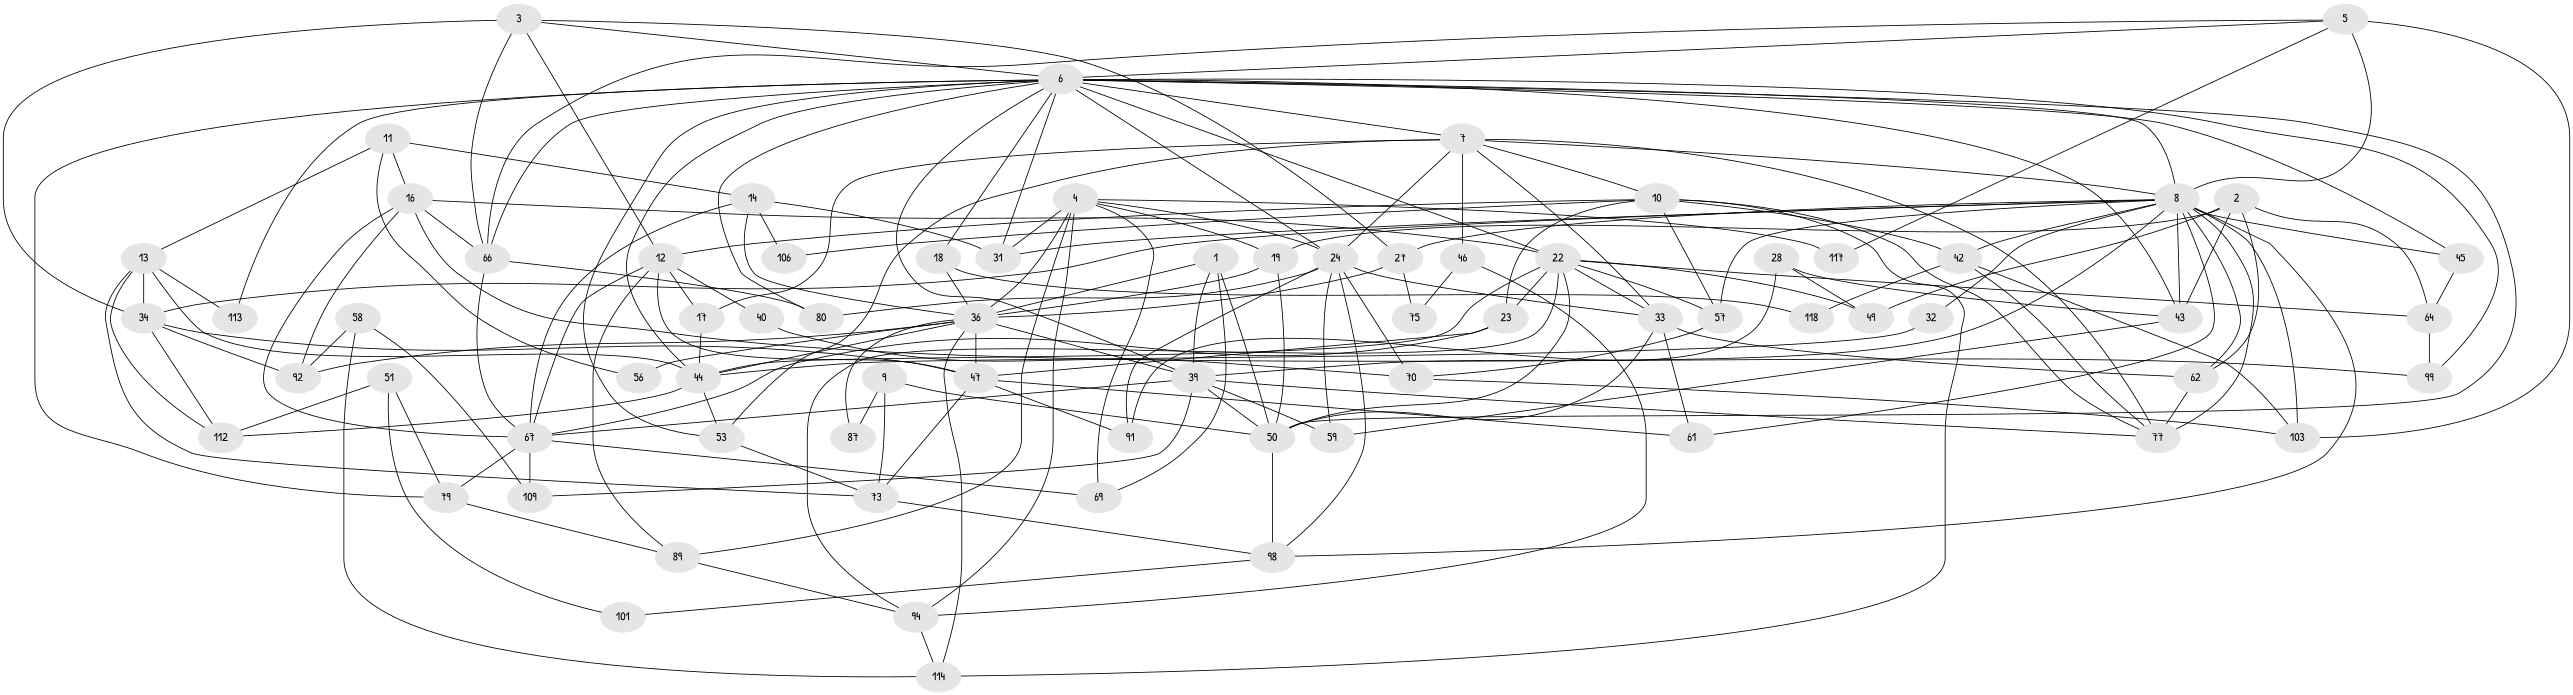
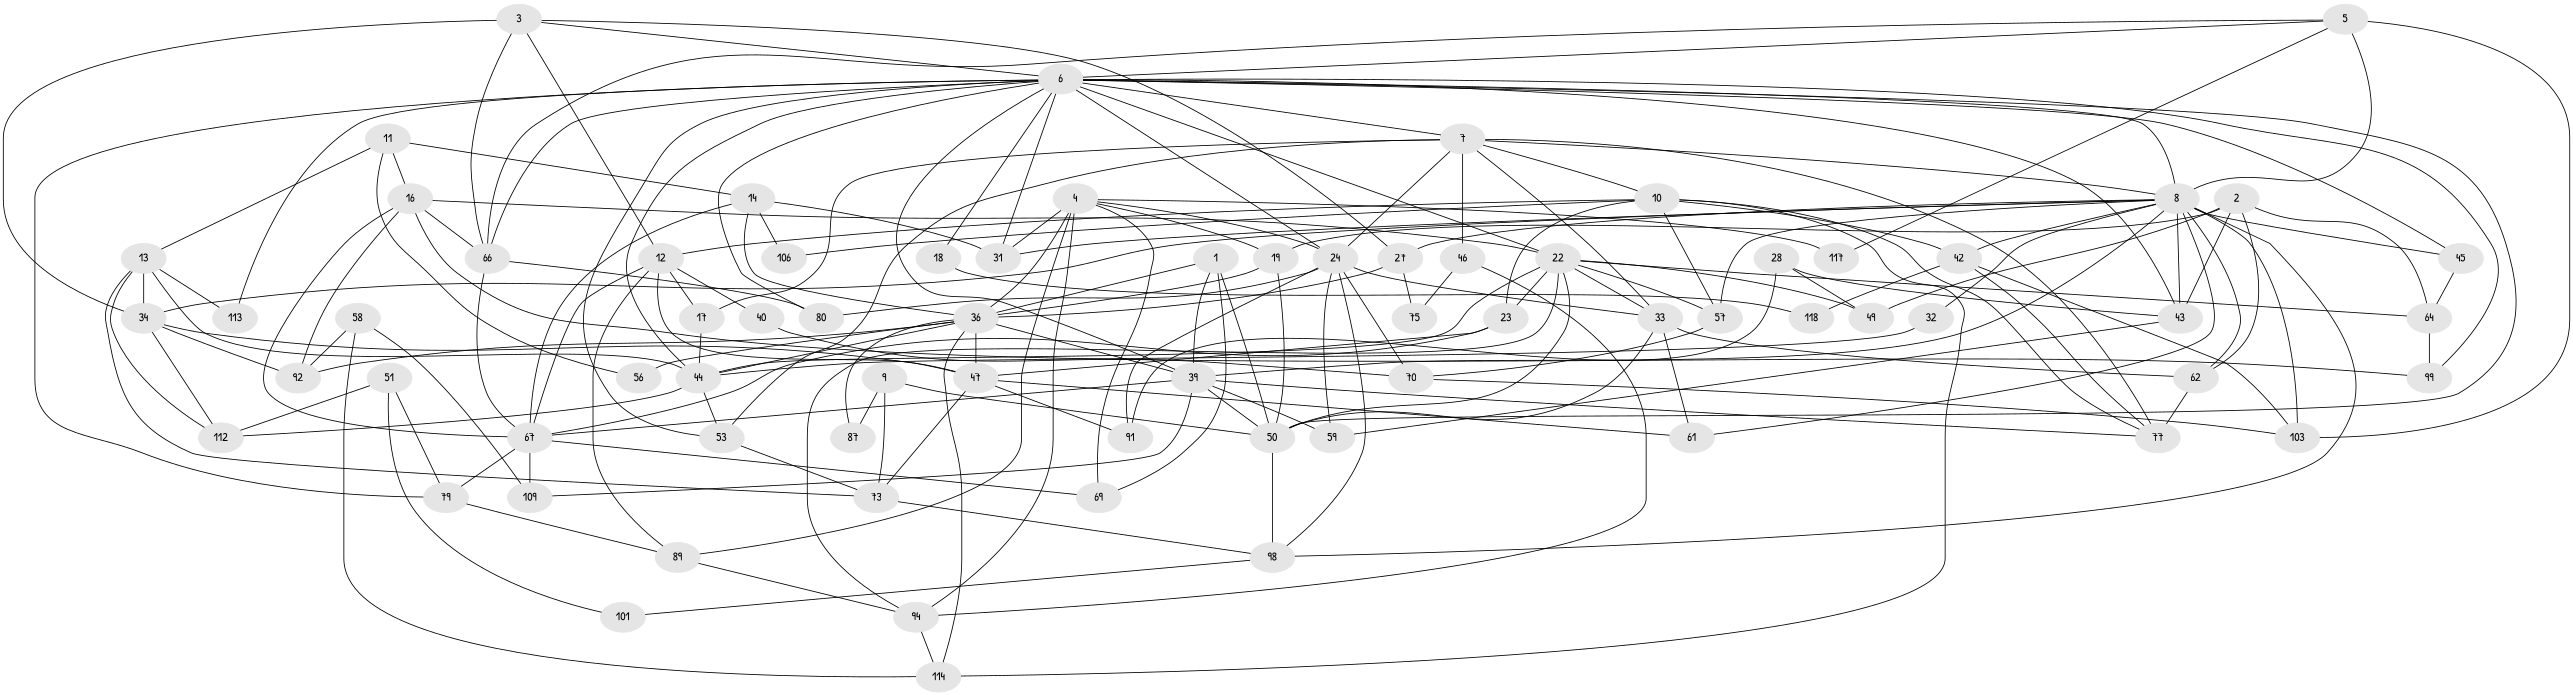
edge "18" -- "36": removed
edge "8" -- "77": removed
